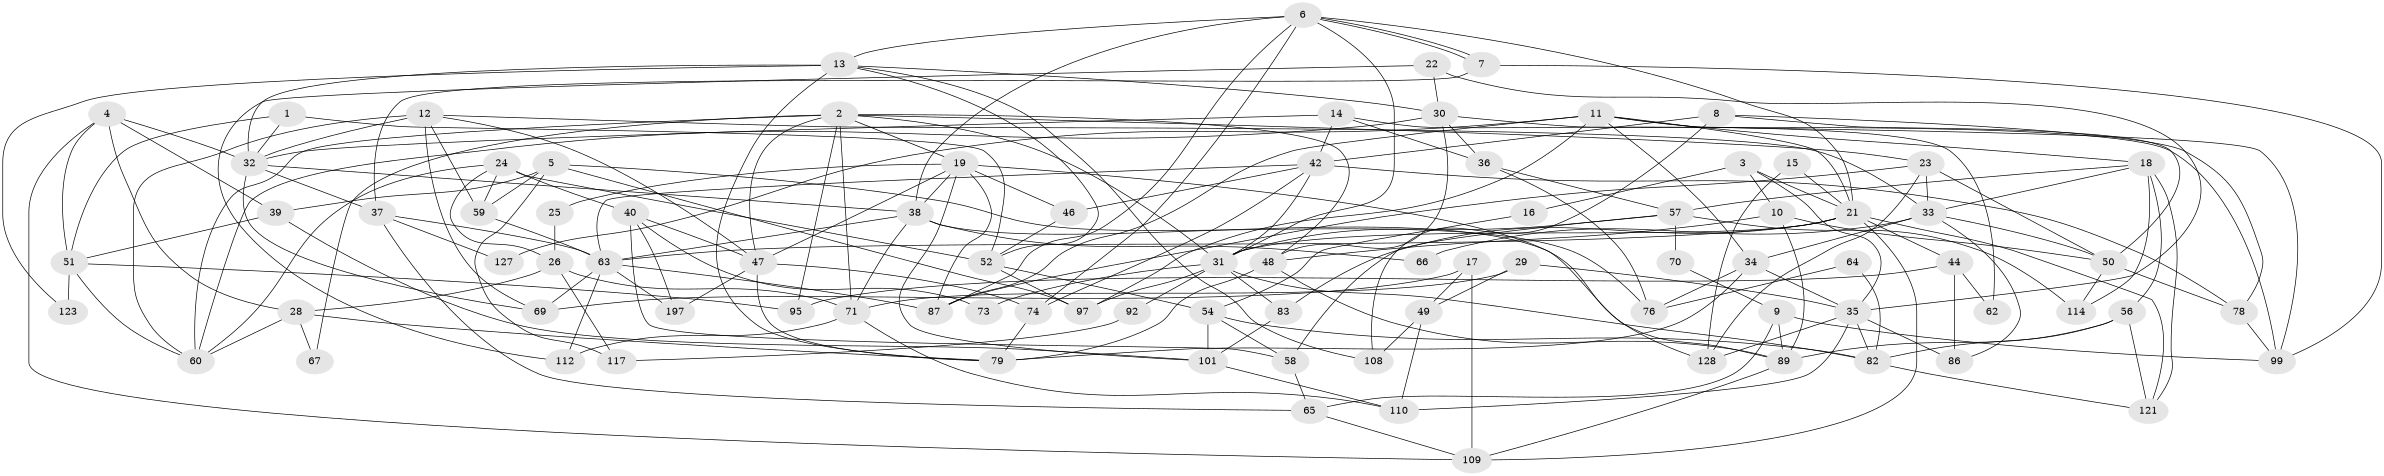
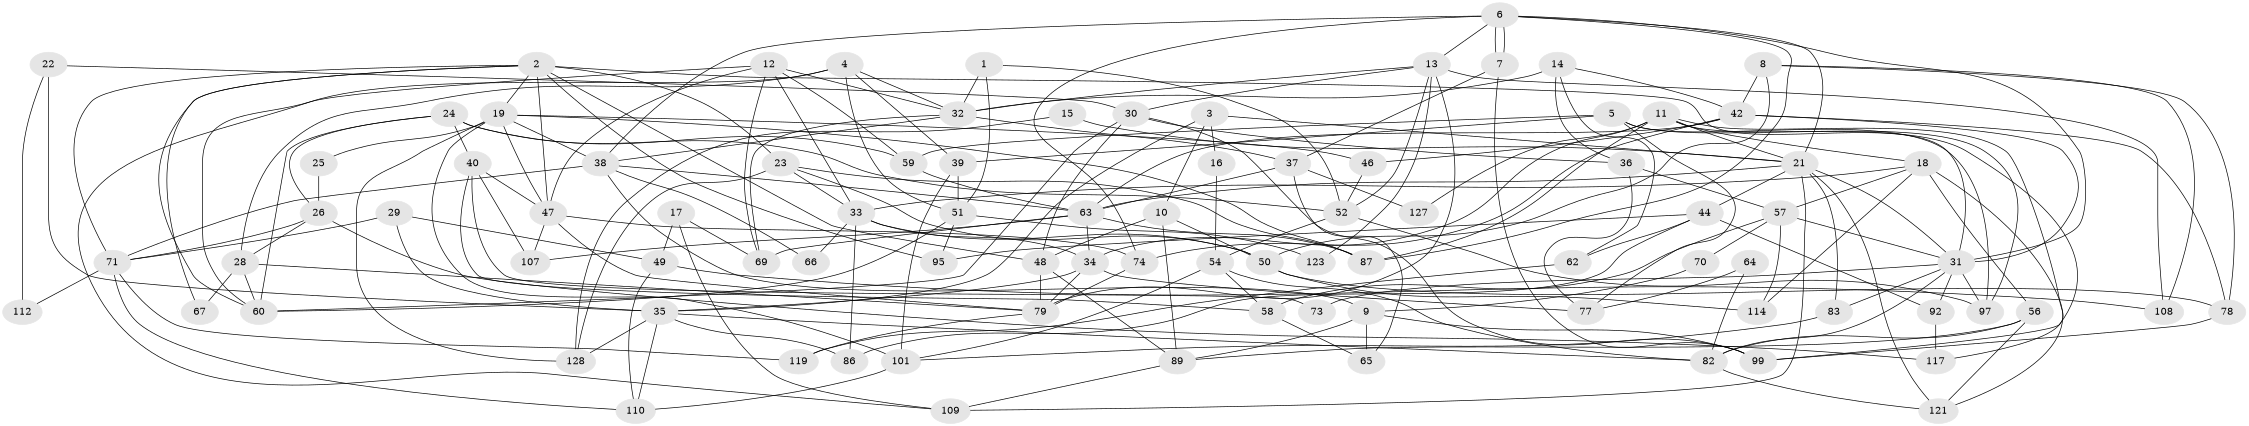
edge "38" -- "89": now "38" -- "9"
edge "44" -- "92": added
node "197": label "197" -> "107"
node "76": label "76" -> "77"
edge "63" -- "112": now "63" -- "34"
node "119": added
edge "65" -- "109": removed
